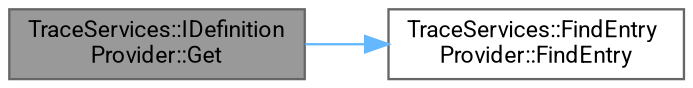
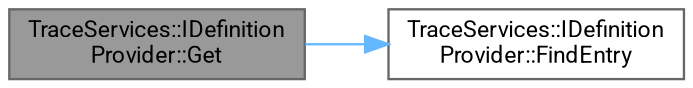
node "TraceServices::FindEntry Provider::FindEntry": label "TraceServices::FindEntry Provider::FindEntry" -> "TraceServices::IDefinition Provider::FindEntry"
